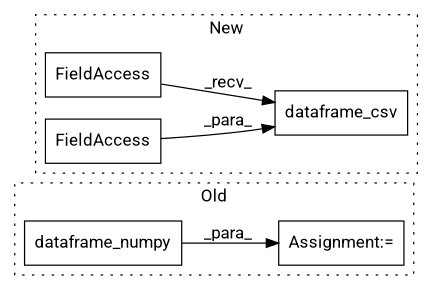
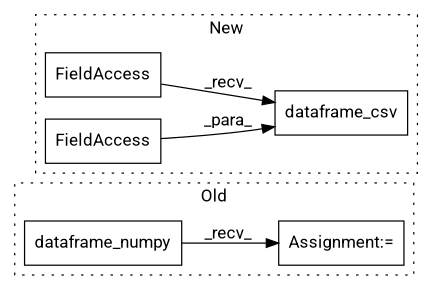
edge "dataframe_numpy" -> "Assignment:=": label "_para_" -> "_recv_"
